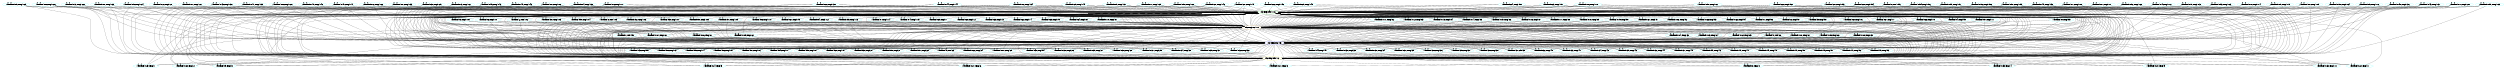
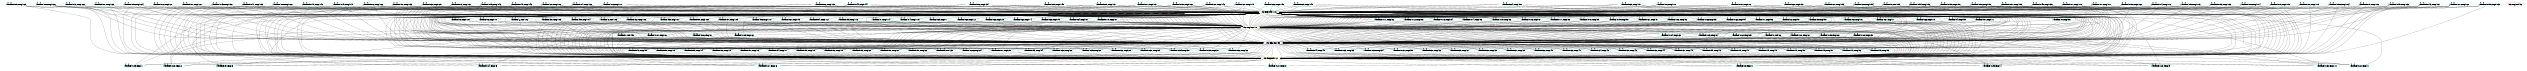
node "ASMReg('esi').56": added
node "VarName('t31',edx).39": label "VarName('t31',edx).39" -> "VarName('t31',temp).39"
